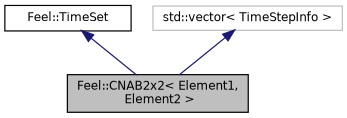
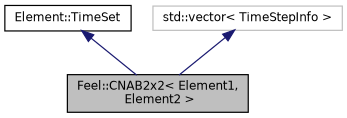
node "Feel::TimeSet": label "Feel::TimeSet" -> "Element::TimeSet"
